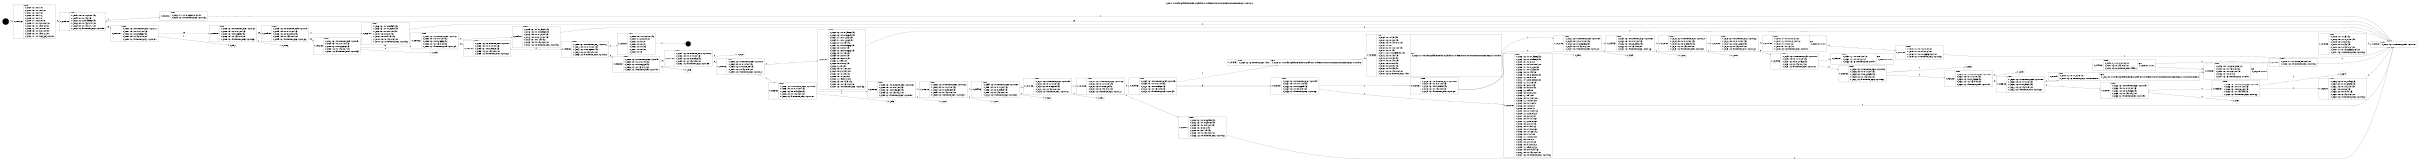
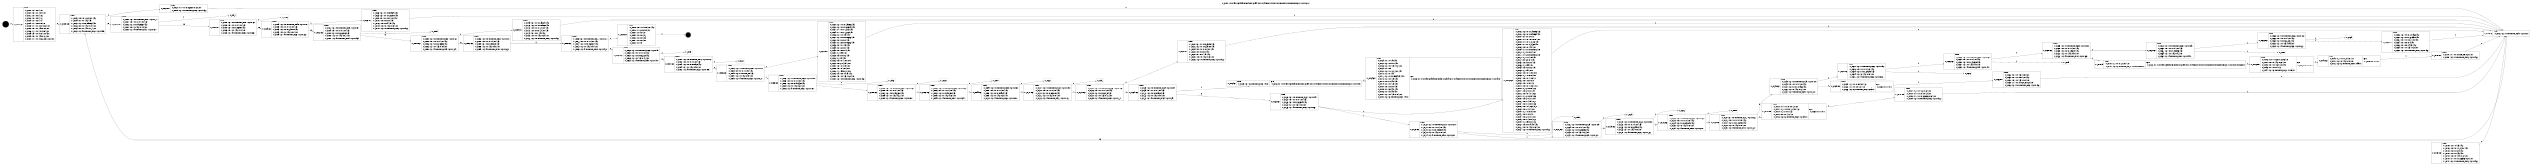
edge "0x4017ec [15]" -> "0x4017d5 [23]": reversed
node "0x4016aa [21]": added
